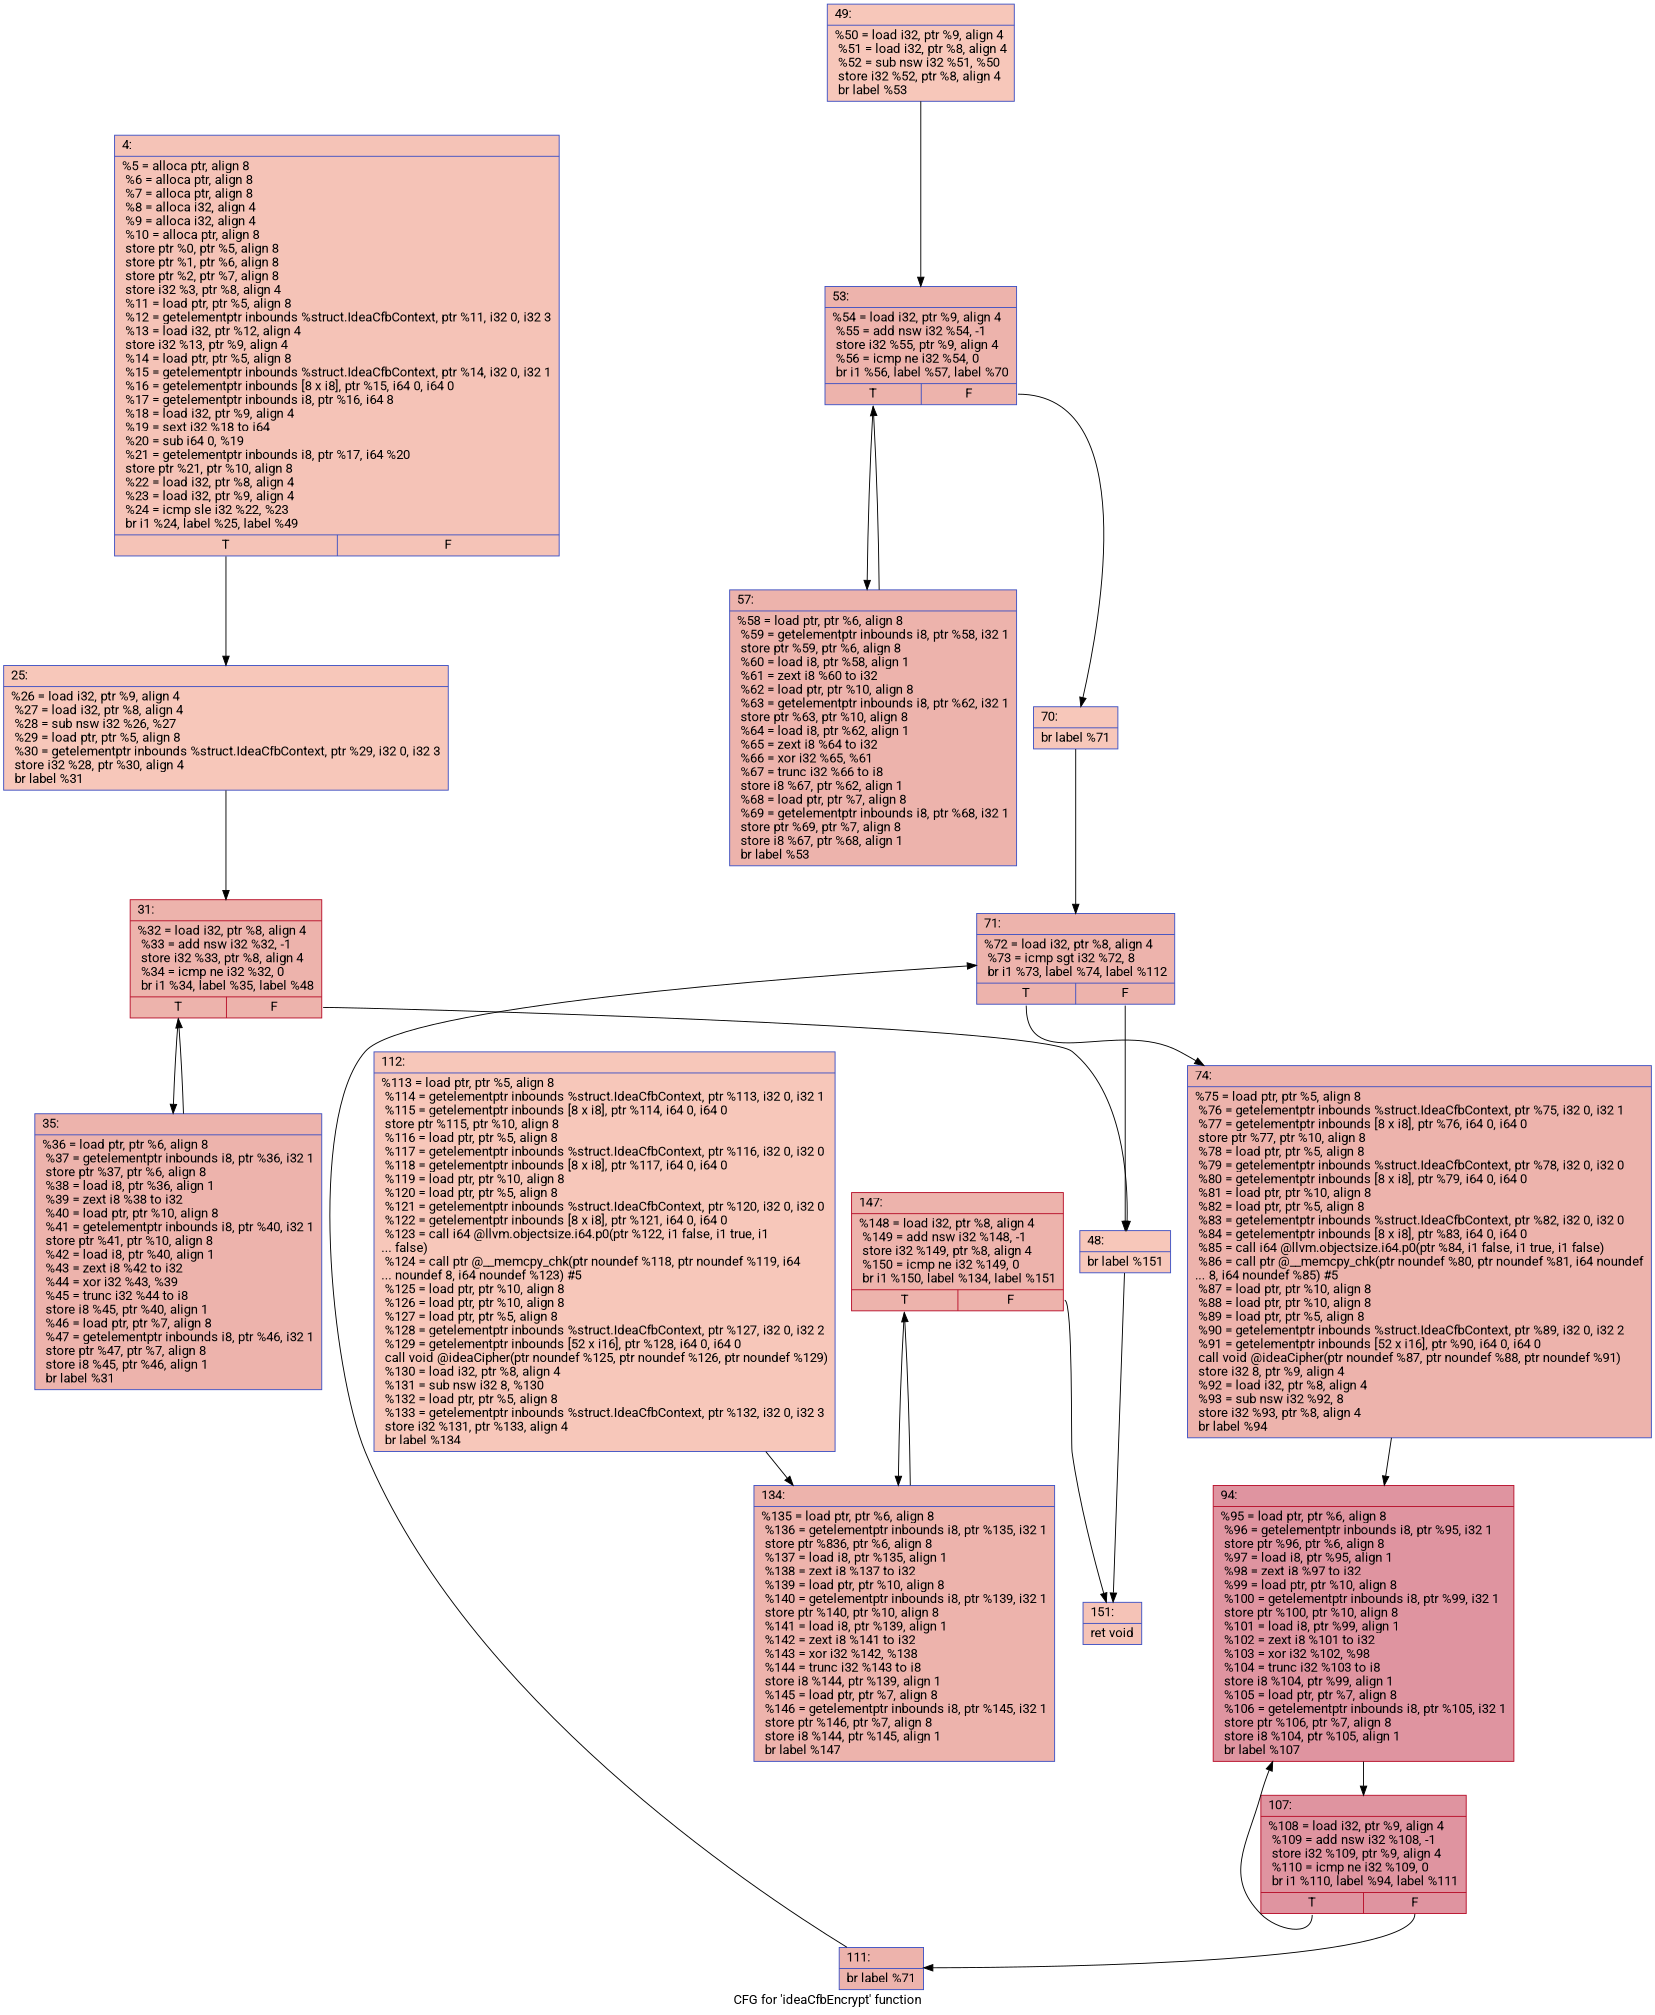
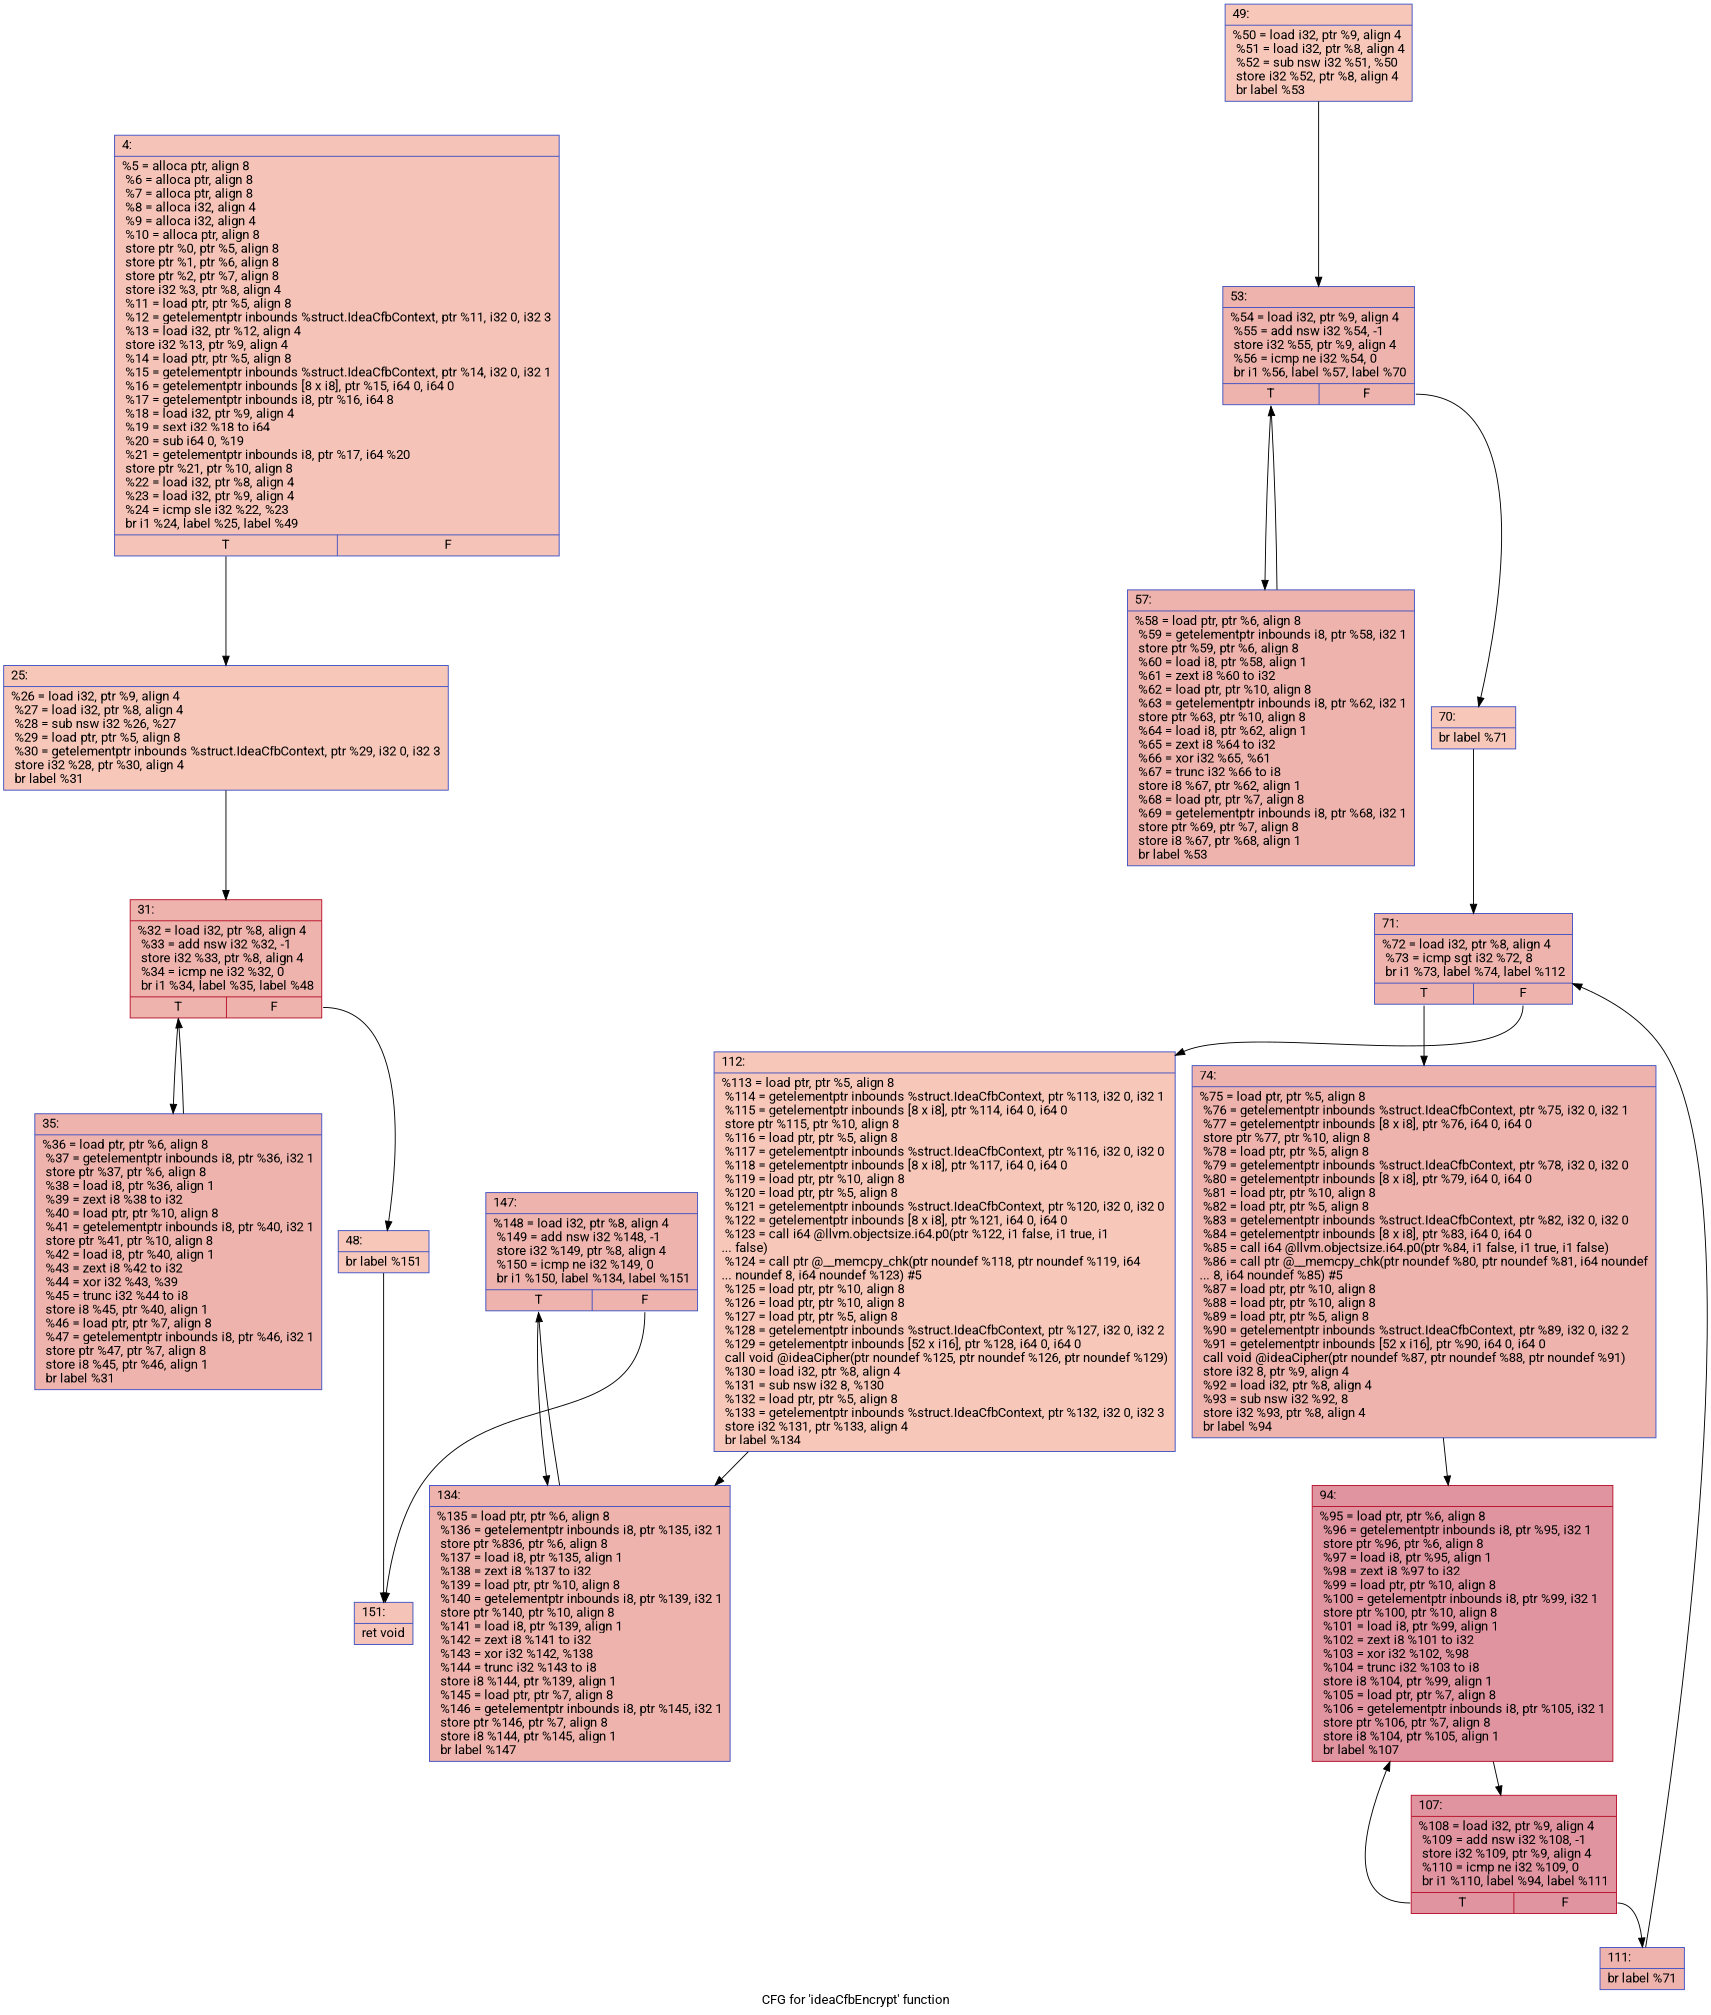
edge "71:" -> "48:": now "71:" -> "112:"
node "147:": color #b70d28ff -> #3d50c3ff
